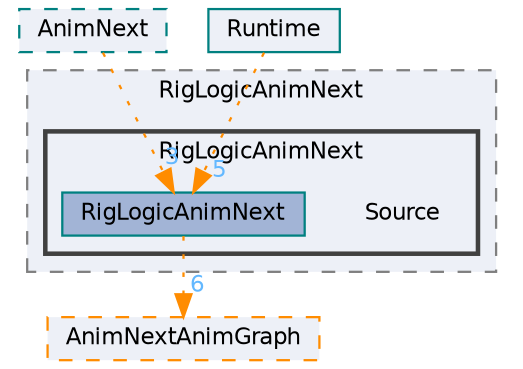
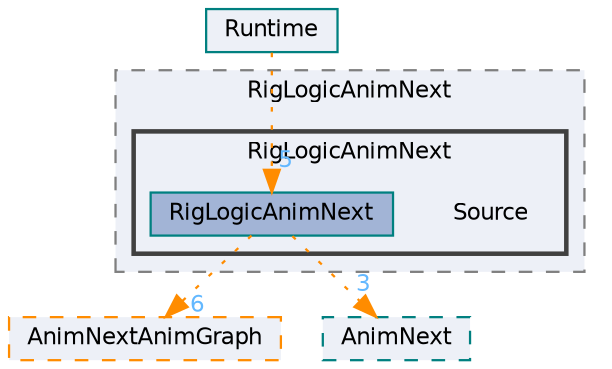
edge "AnimNext" -> "RigLogicAnimNext": reversed
